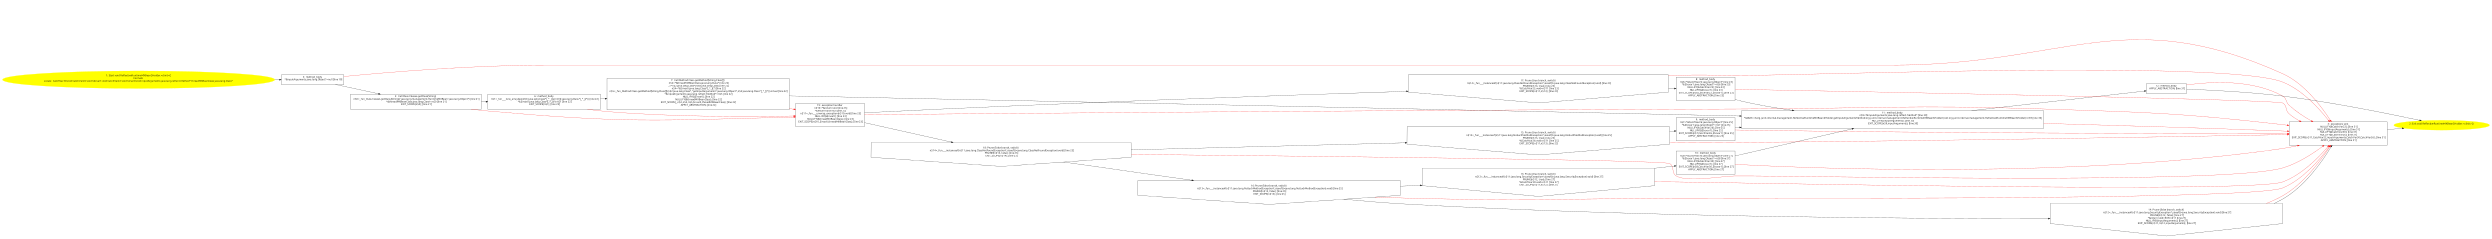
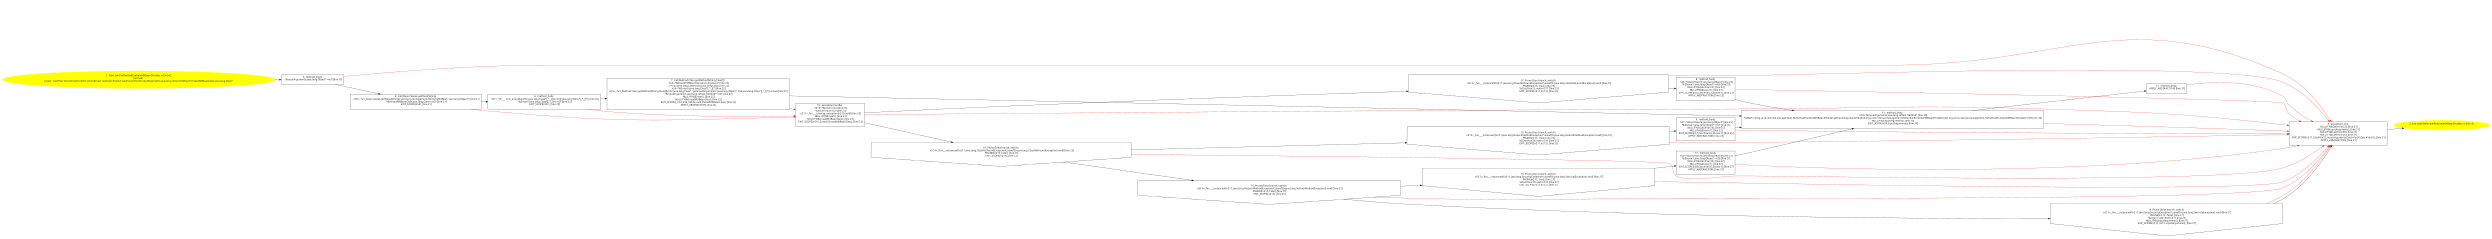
edge "12:  method_body APPLY_ABSTRACTION; [line 31]" -> "2: Exit void ReflectiveRuntimeMXBean$Holder.<clinit>()": removed
